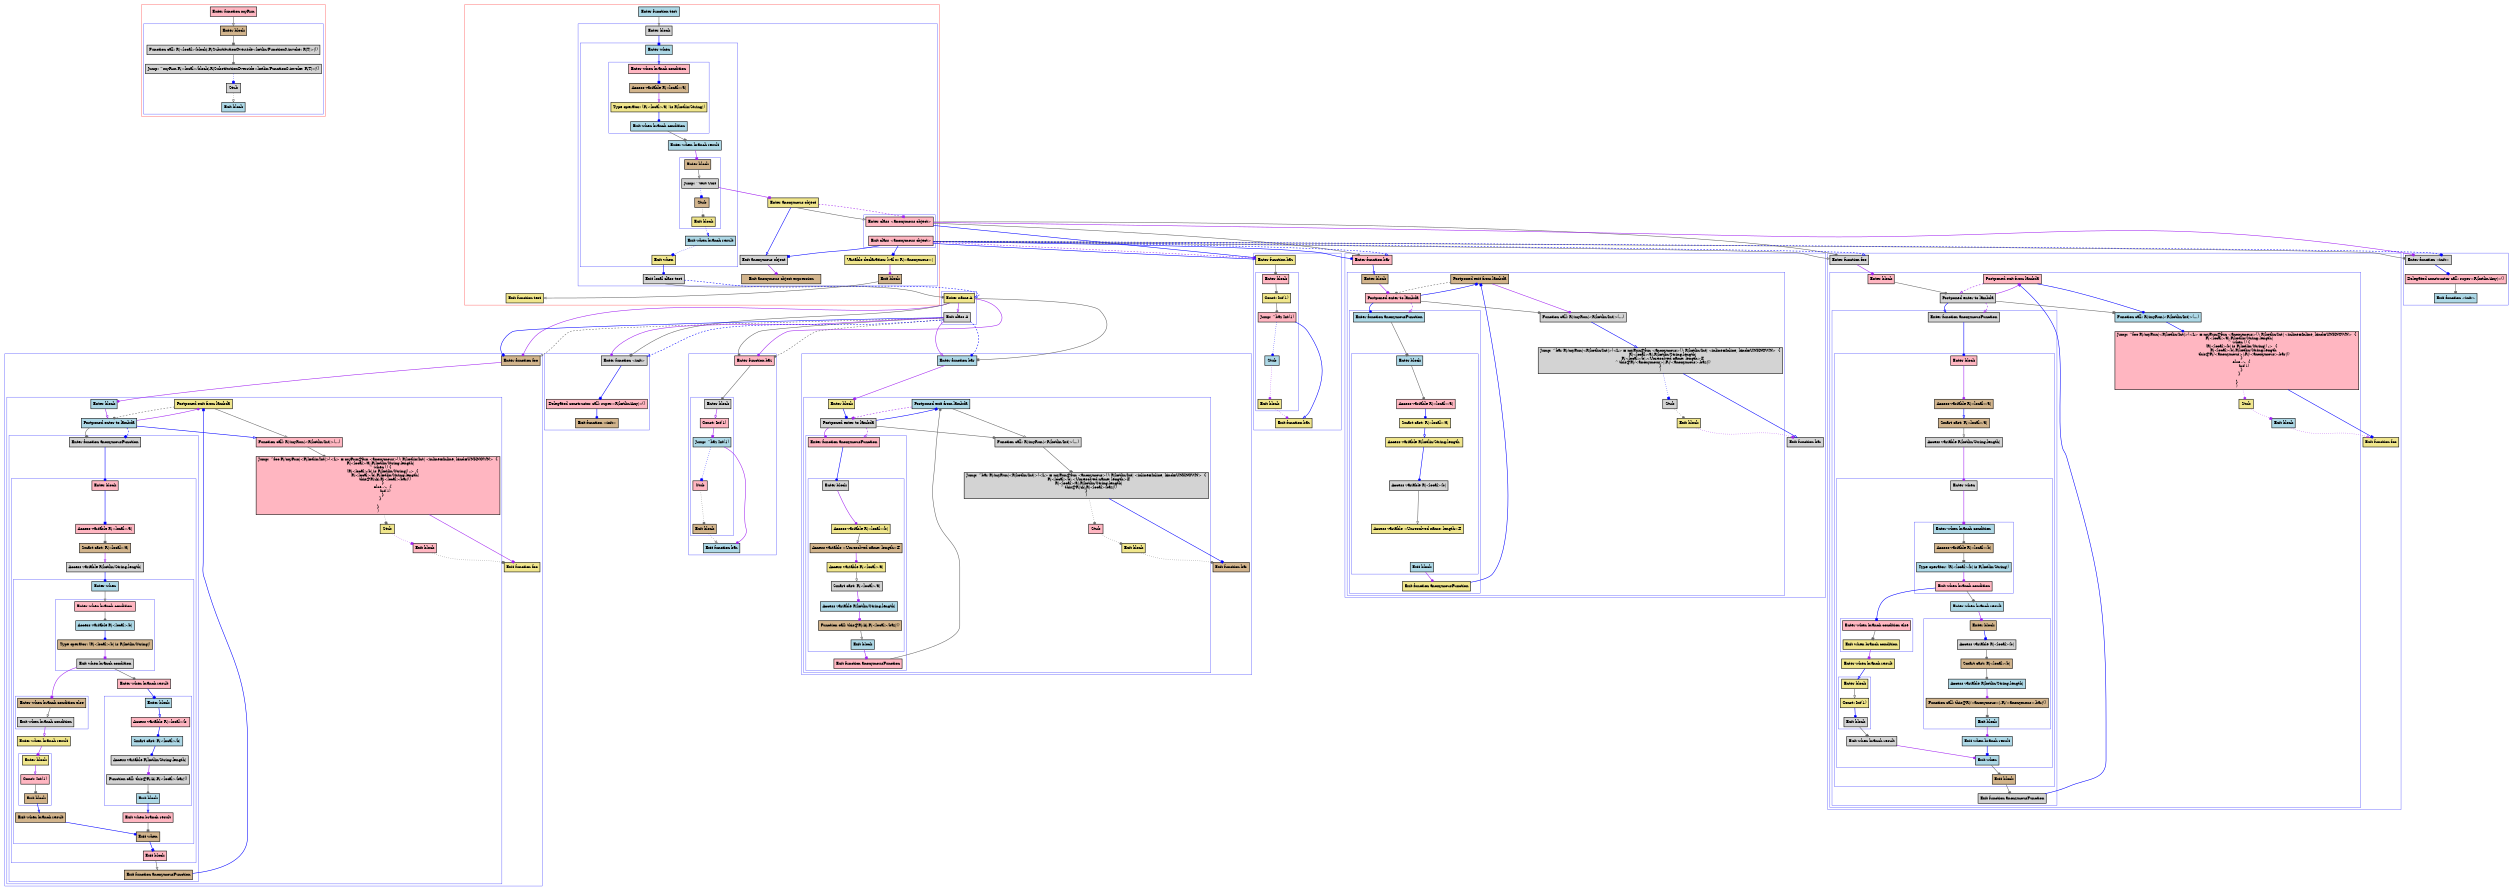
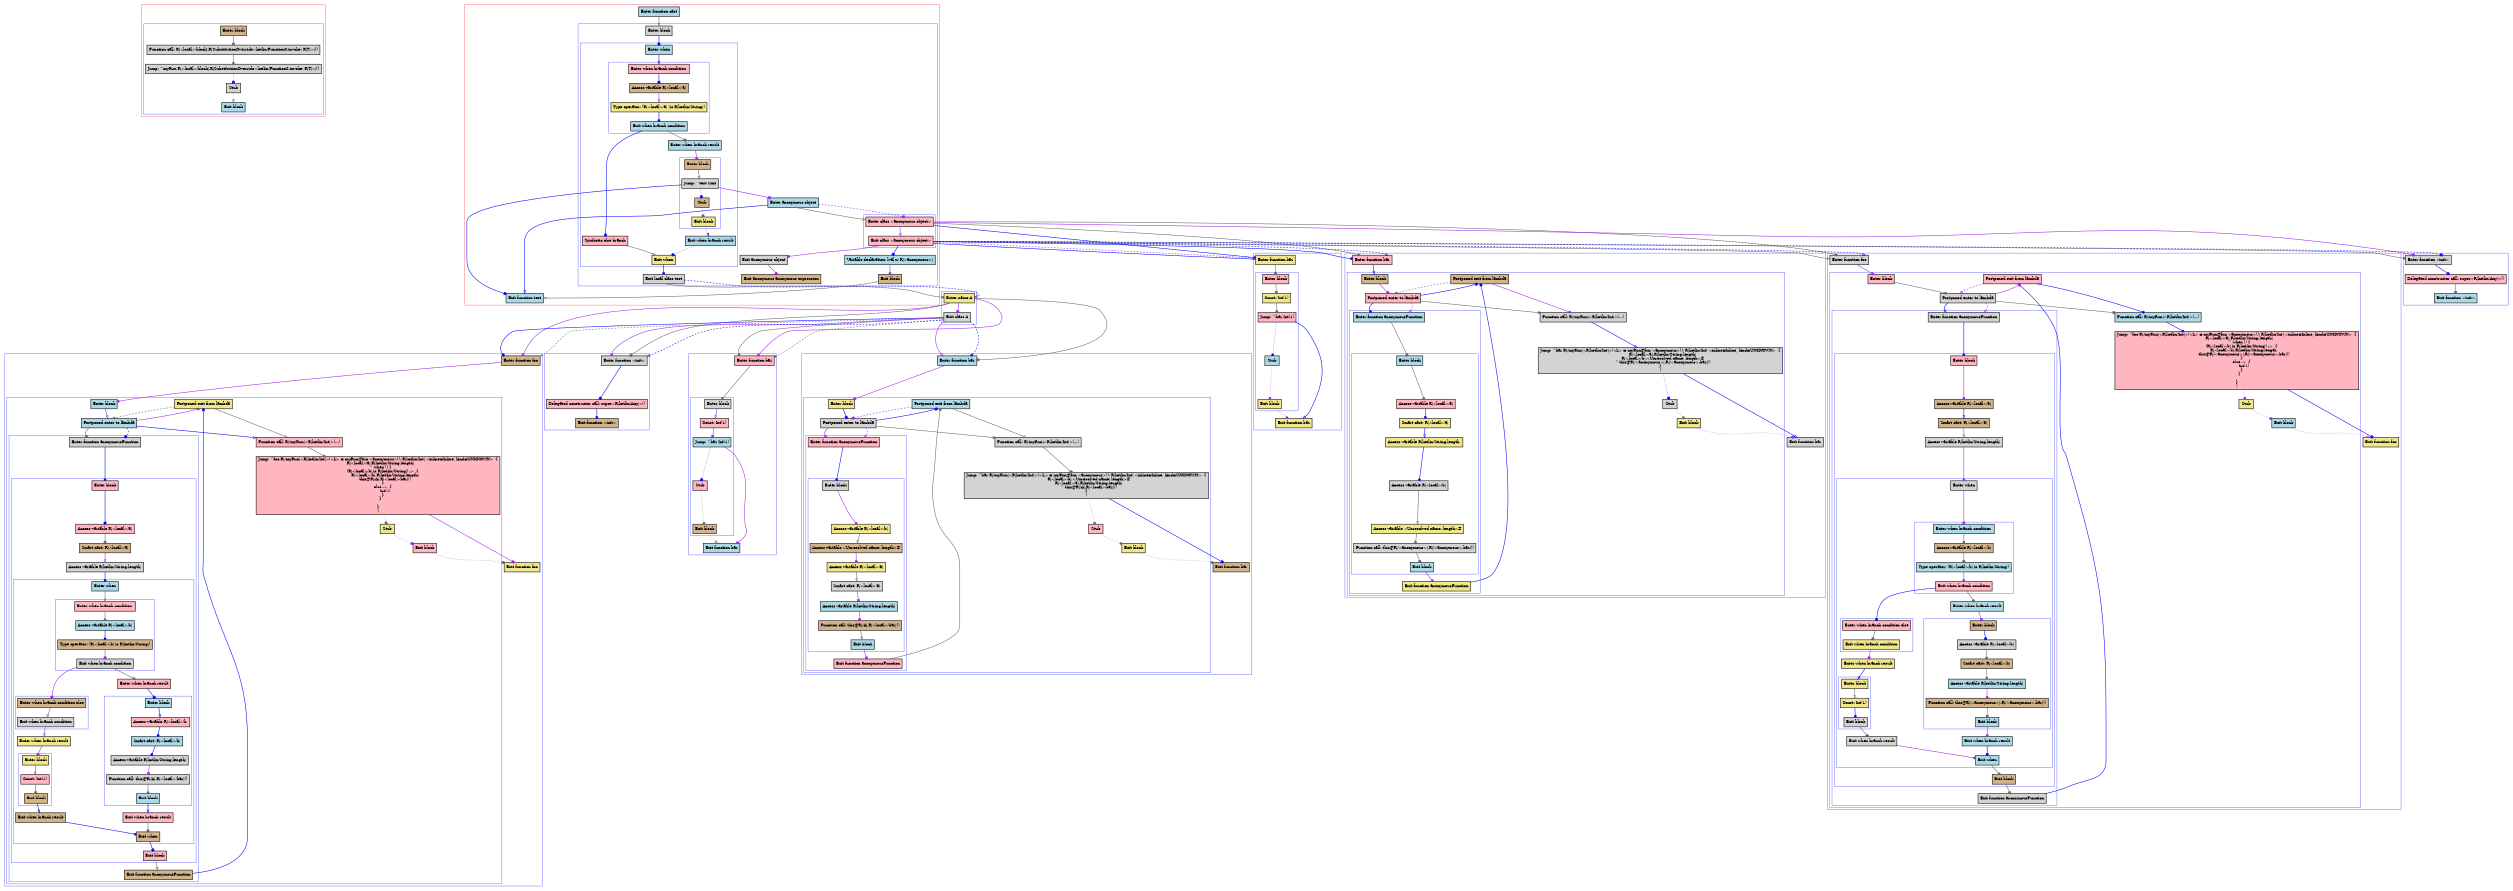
node "Enter function myRun": removed
node "Enter function test": label "Enter function test" -> "Enter function cast"
edge "Jump: ^test Unit" -> "Exit function test": added
node "Enter anonymous object": fillcolor khaki -> lightblue
edge "Enter anonymous object" -> "Exit anonymous object": now "Enter anonymous object" -> "Exit function test"
edge "Enter class <anonymous object>" -> "Exit class <anonymous object>": added
node "Synthetic else branch": added
edge "Exit class <anonymous object>" -> "Exit anonymous object": color blue -> purple
node "Variable declaration: lval x: R|<anonymous>|": fillcolor khaki -> lightblue
node "Exit anonymous object expression": label "Exit anonymous object expression" -> "Exit anonymous anonymous expression"
node "Exit function test": fillcolor khaki -> lightblue
edge "Enter name A" -> "Exit class A": arrowhead onormal -> box
node "Function call: this@R|/<anonymous>|.R|/<anonymous>.baz|()": added
